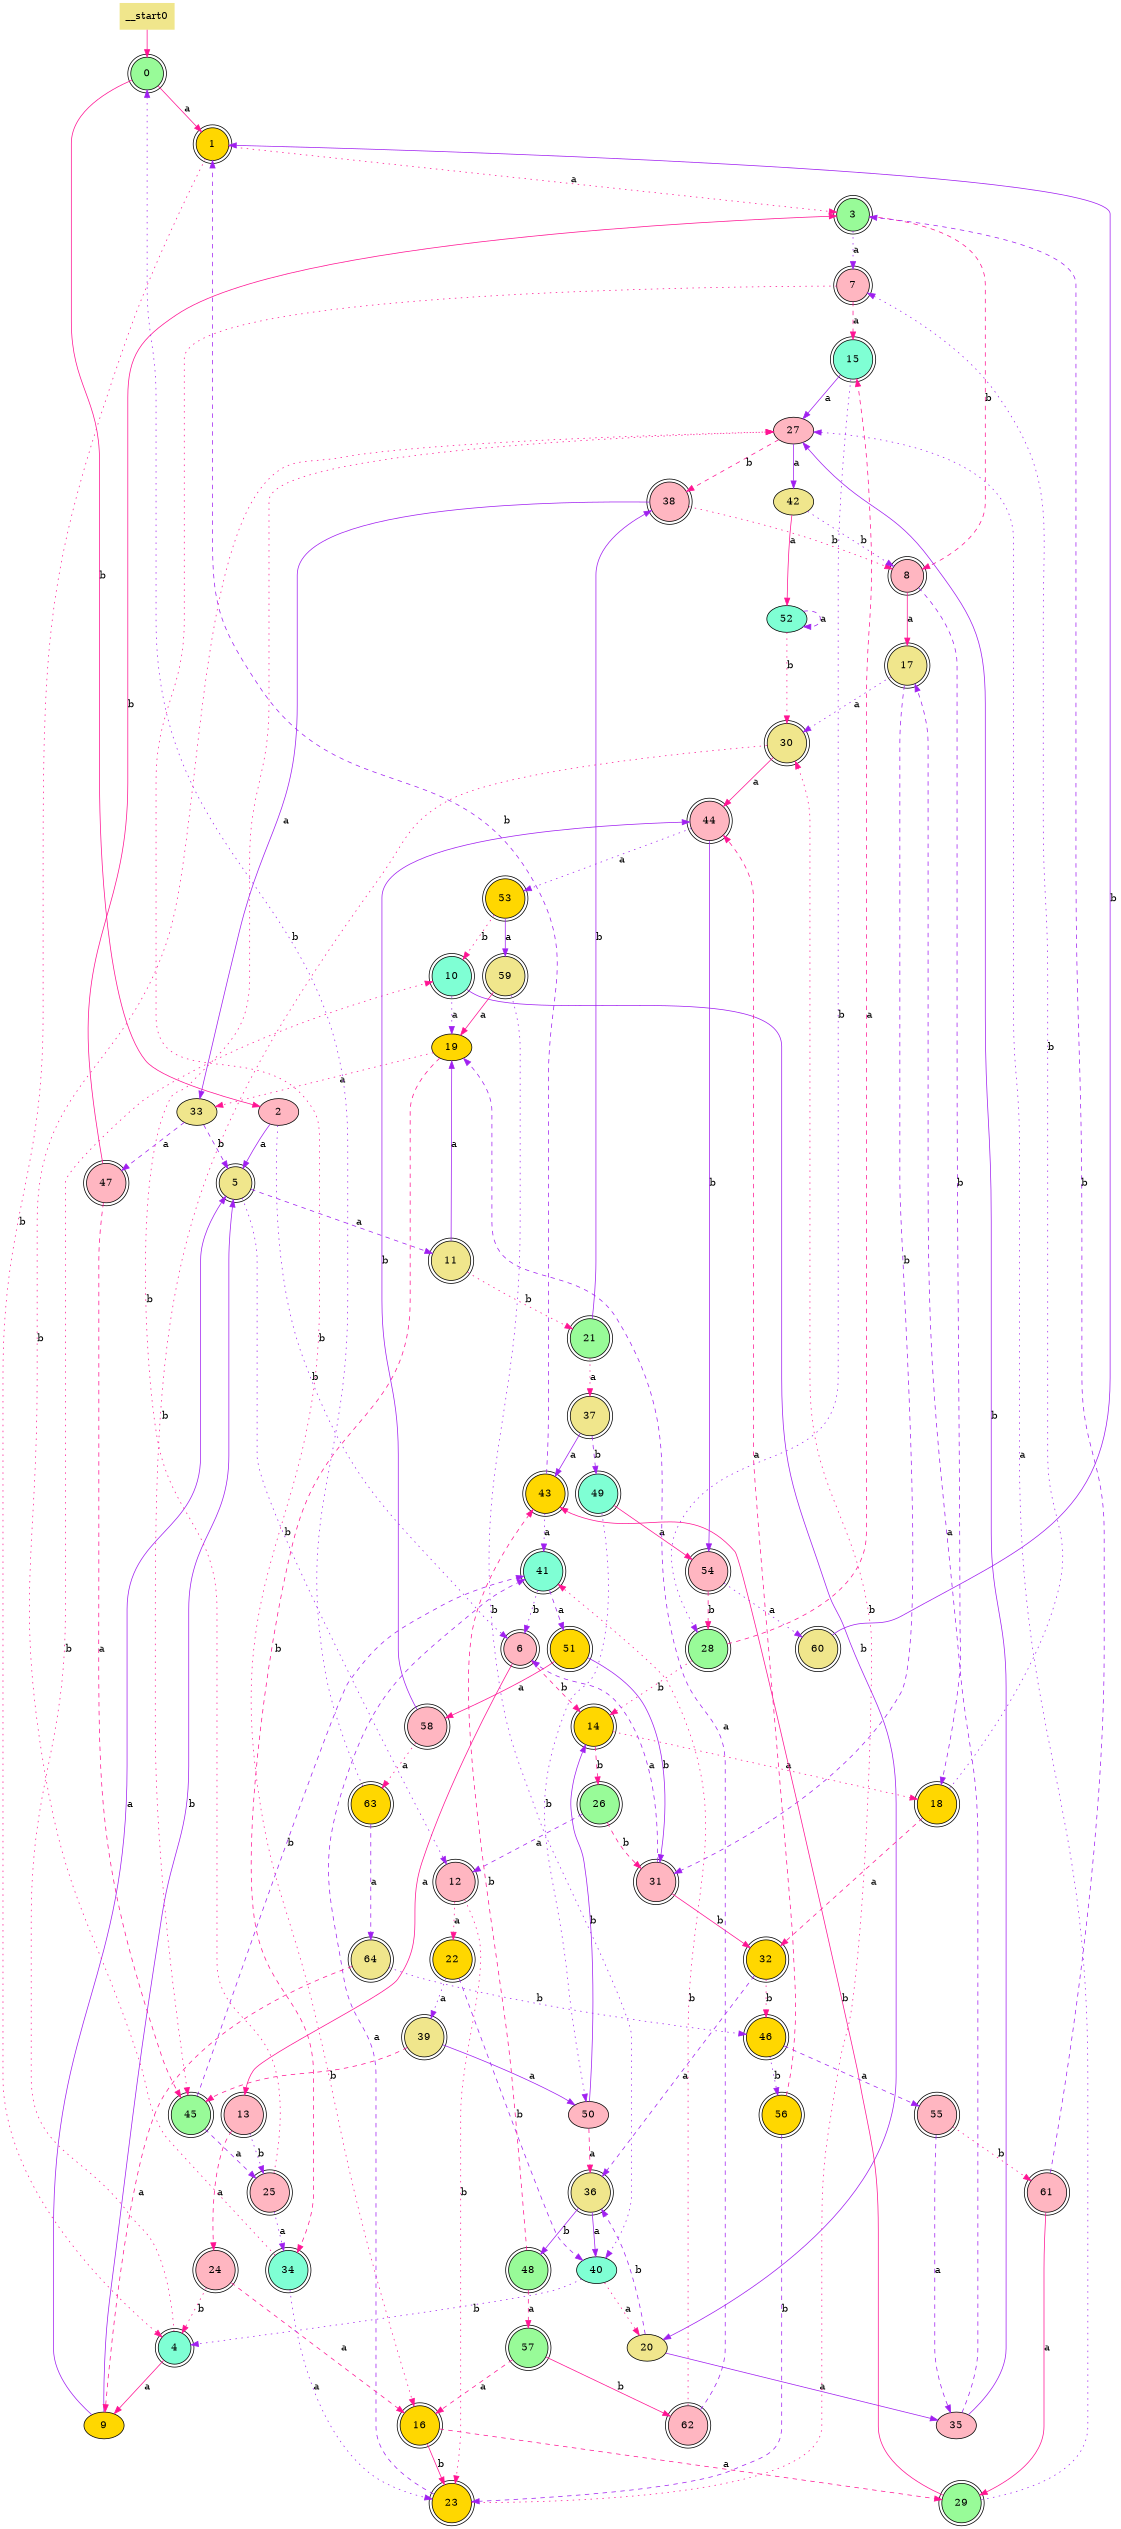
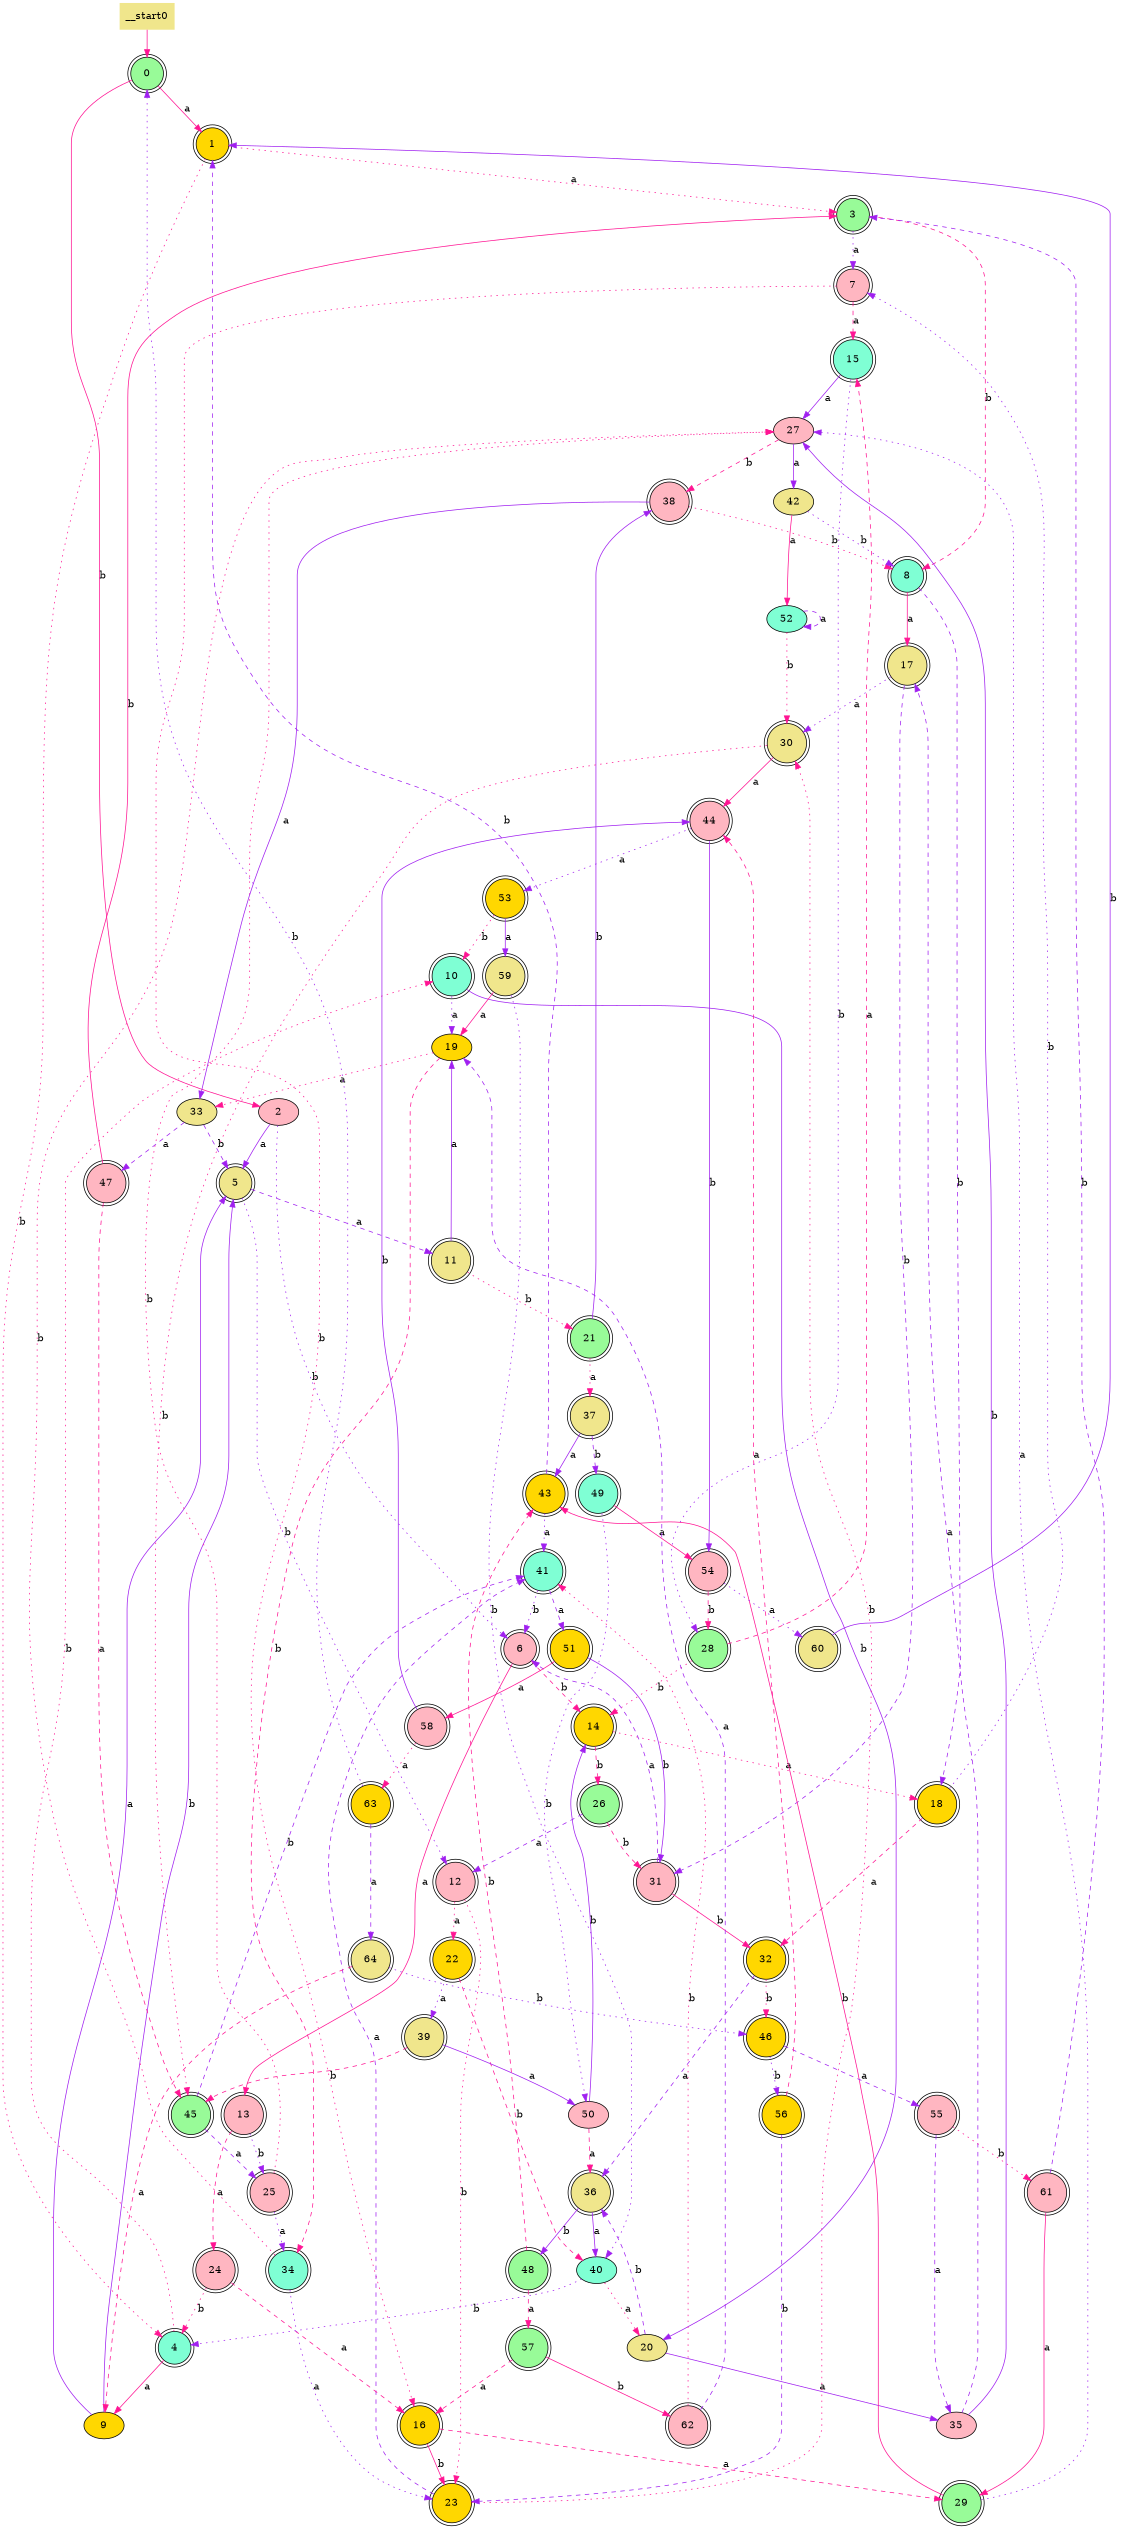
node "8": fillcolor lightpink -> aquamarine
edge "22" -> "40": color purple -> deeppink
